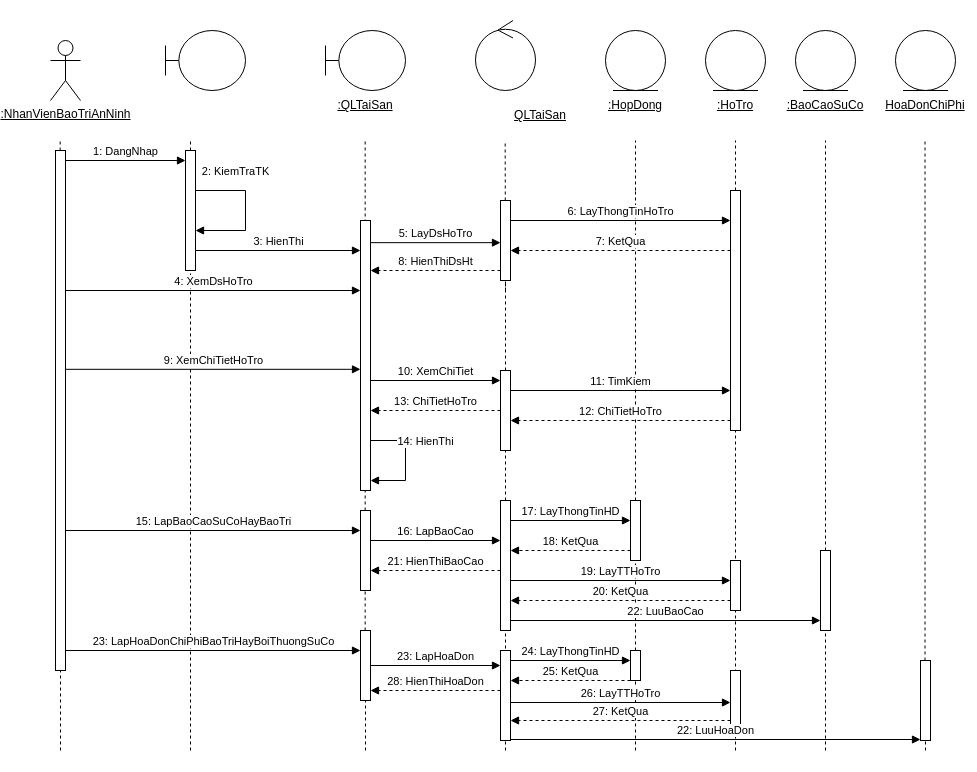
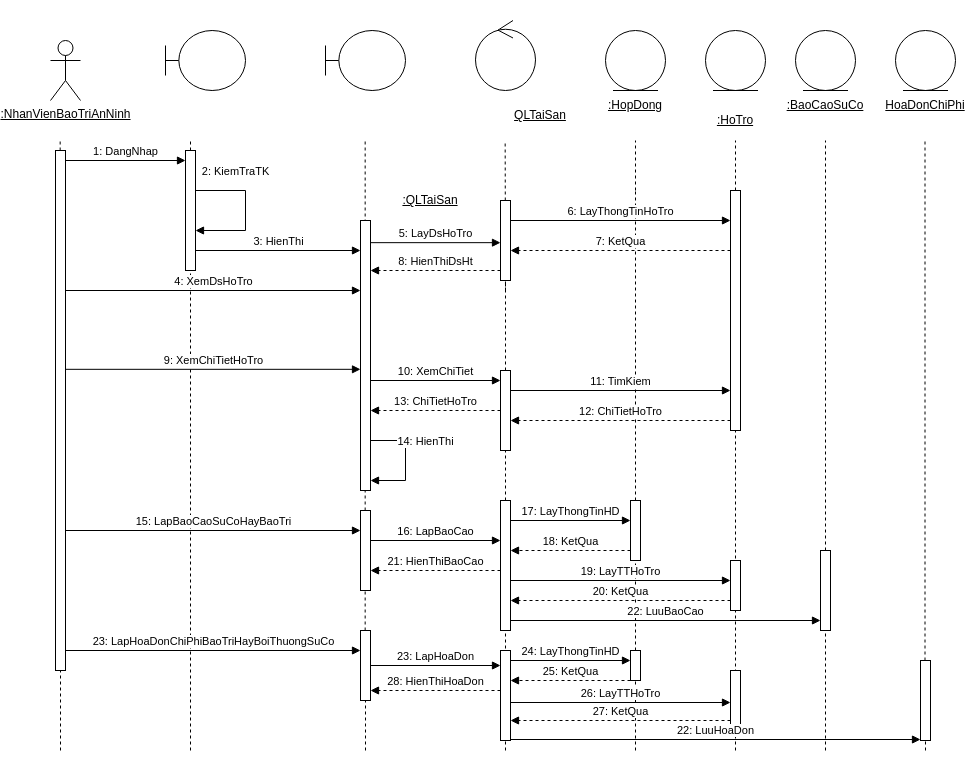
node ":QLTaiSan": moved (366, 106) -> (431, 201)
node ":HoTro": moved (736, 106) -> (736, 121)
